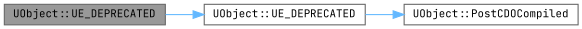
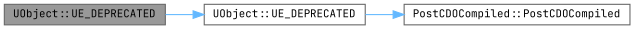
node "UObject::PostCDOCompiled": label "UObject::PostCDOCompiled" -> "PostCDOCompiled::PostCDOCompiled"
